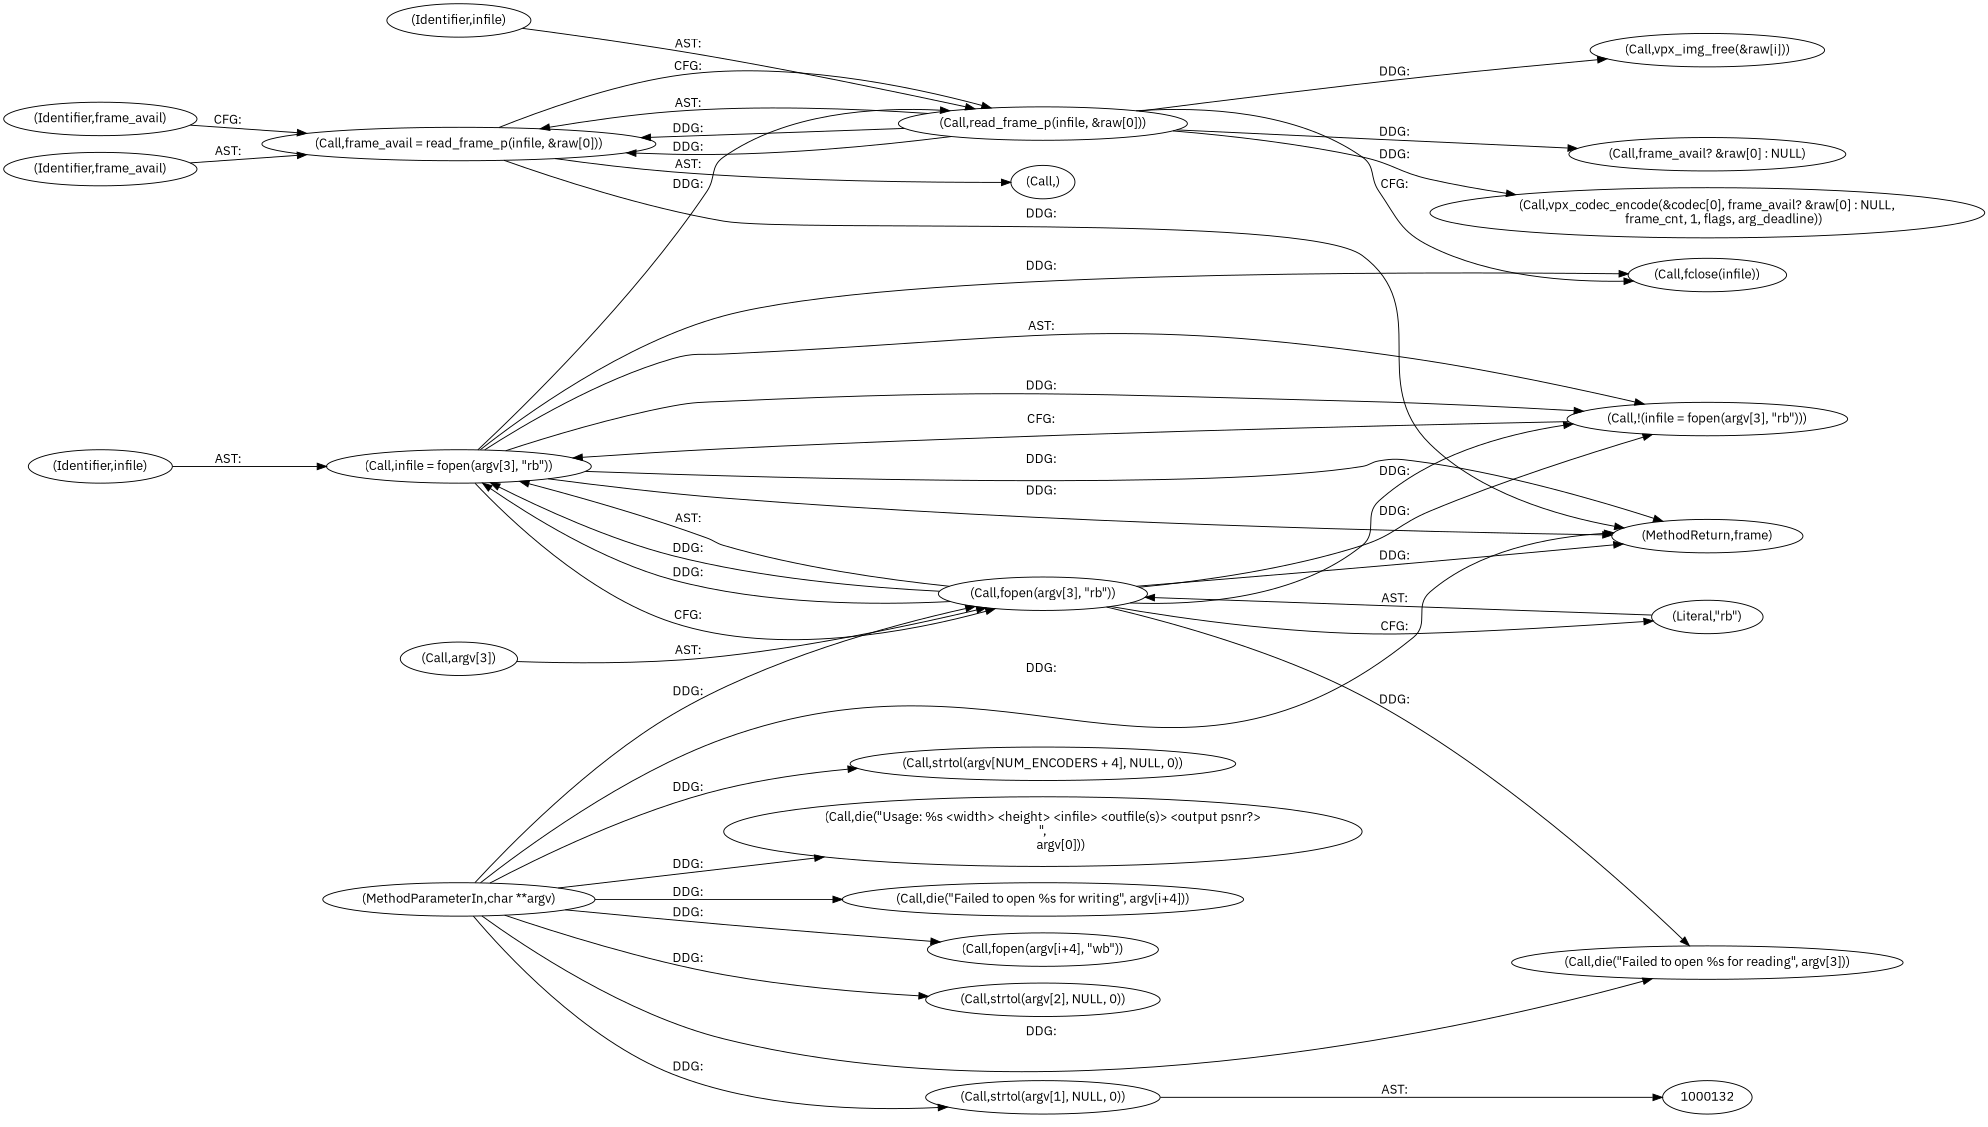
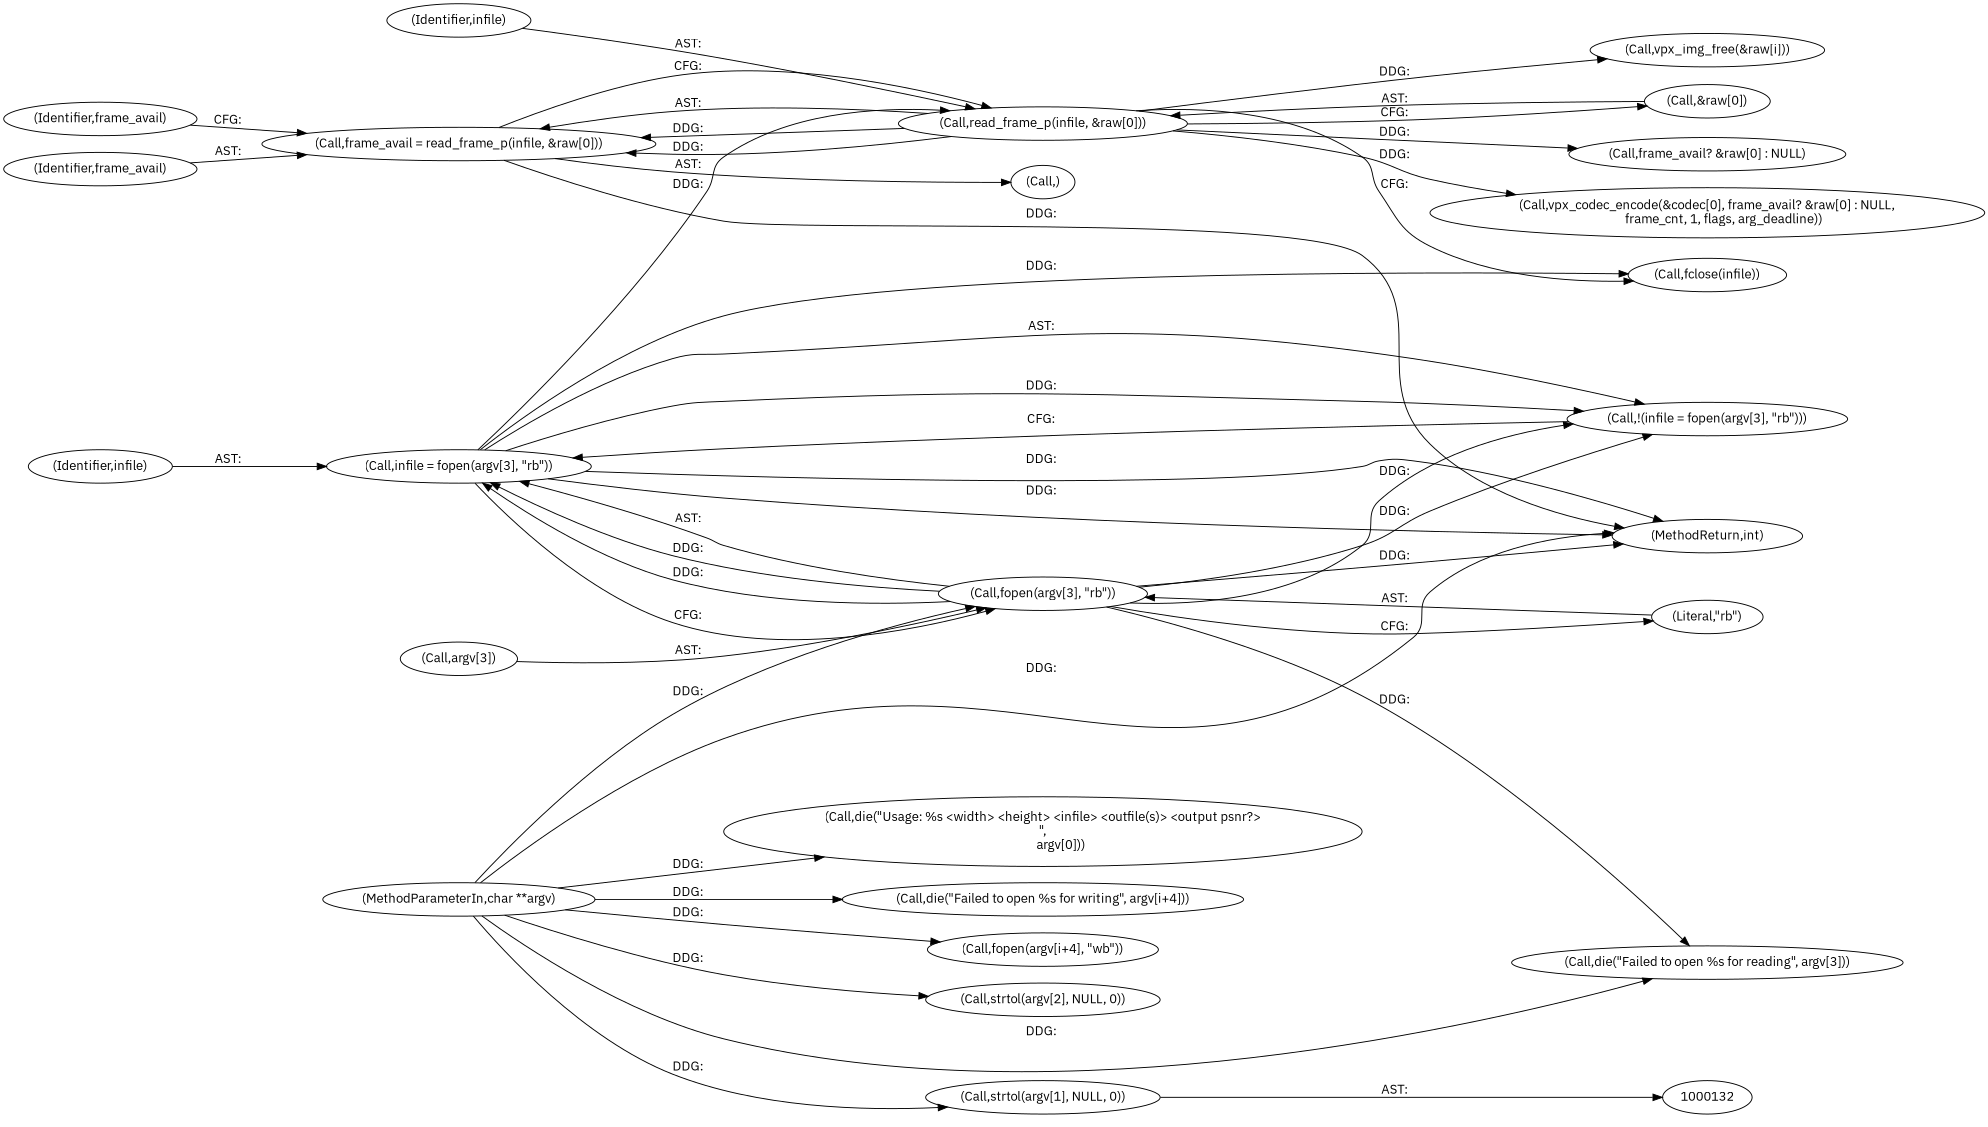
node "(Call,&raw[0])": added
node "(MethodReturn,frame)": label "(MethodReturn,frame)" -> "(MethodReturn,int)"
node "(Call,strtol(argv[NUM_ENCODERS + 4], NULL, 0))": removed
